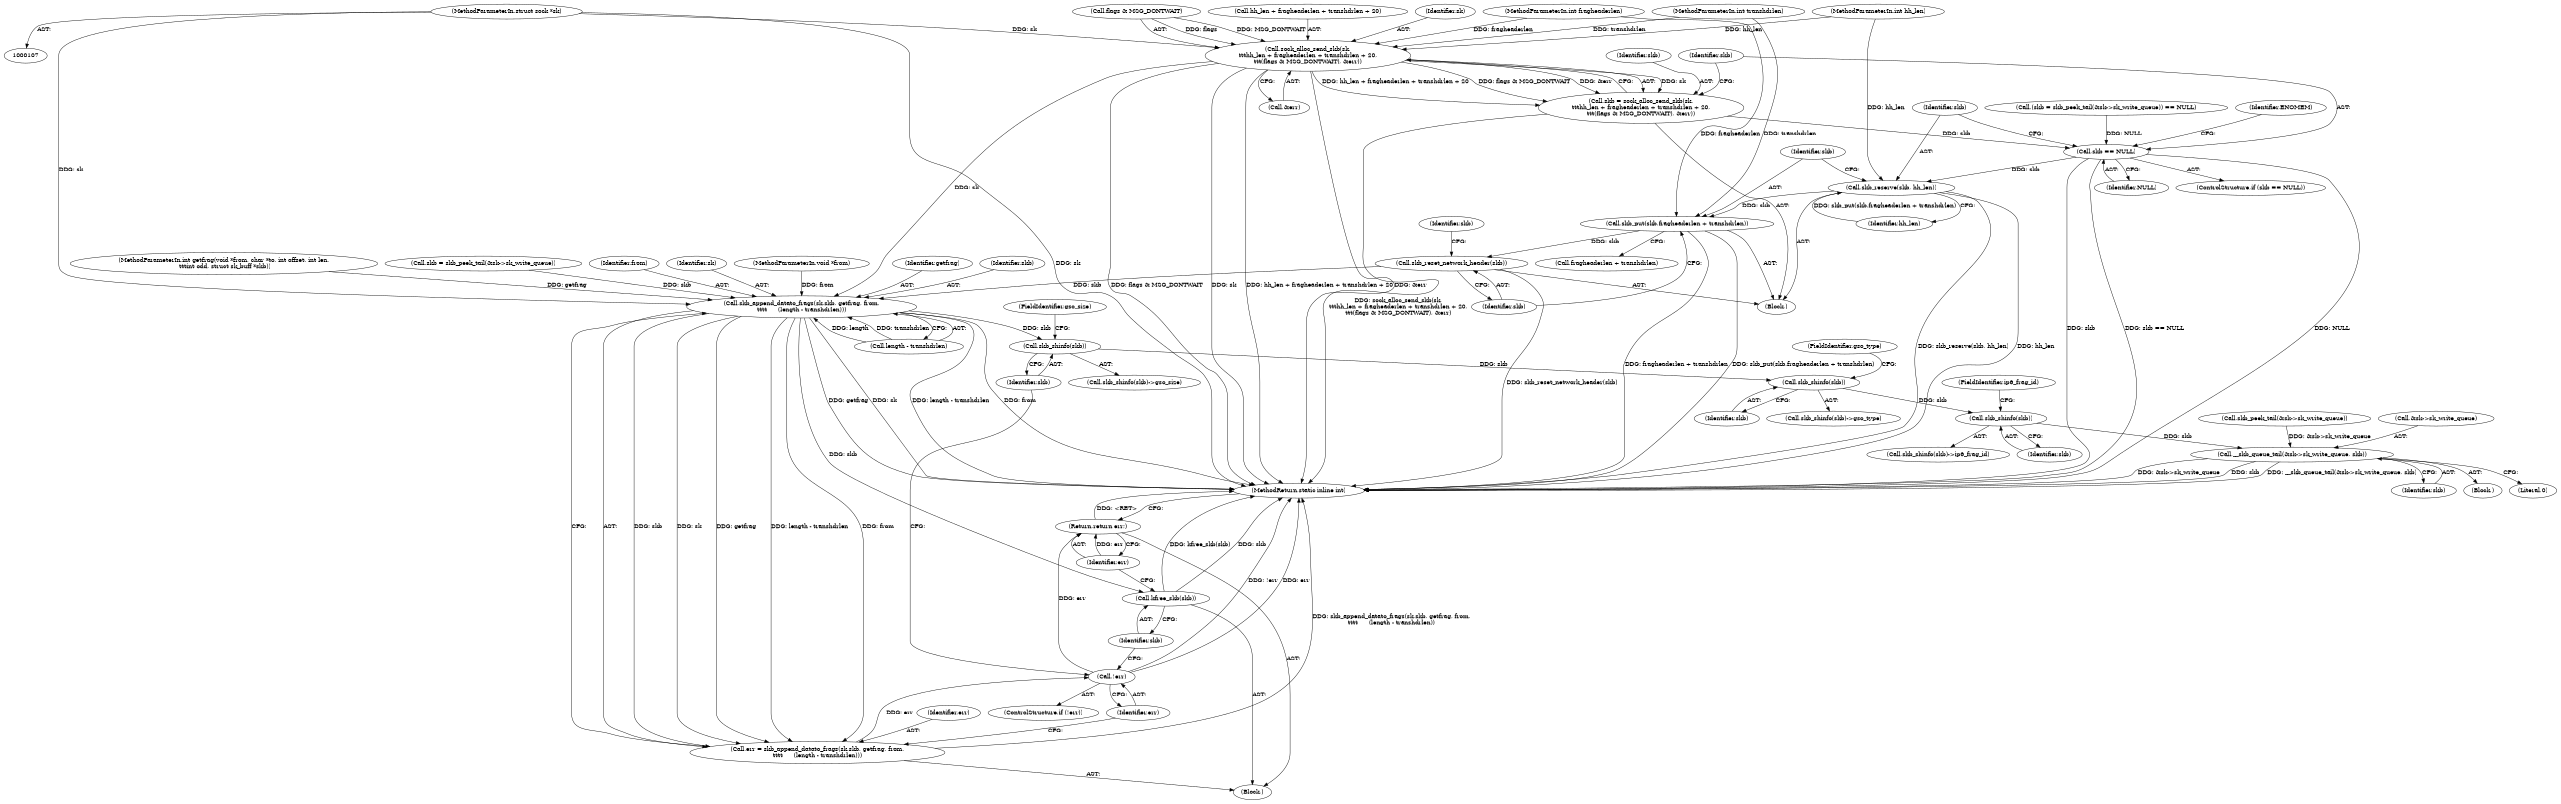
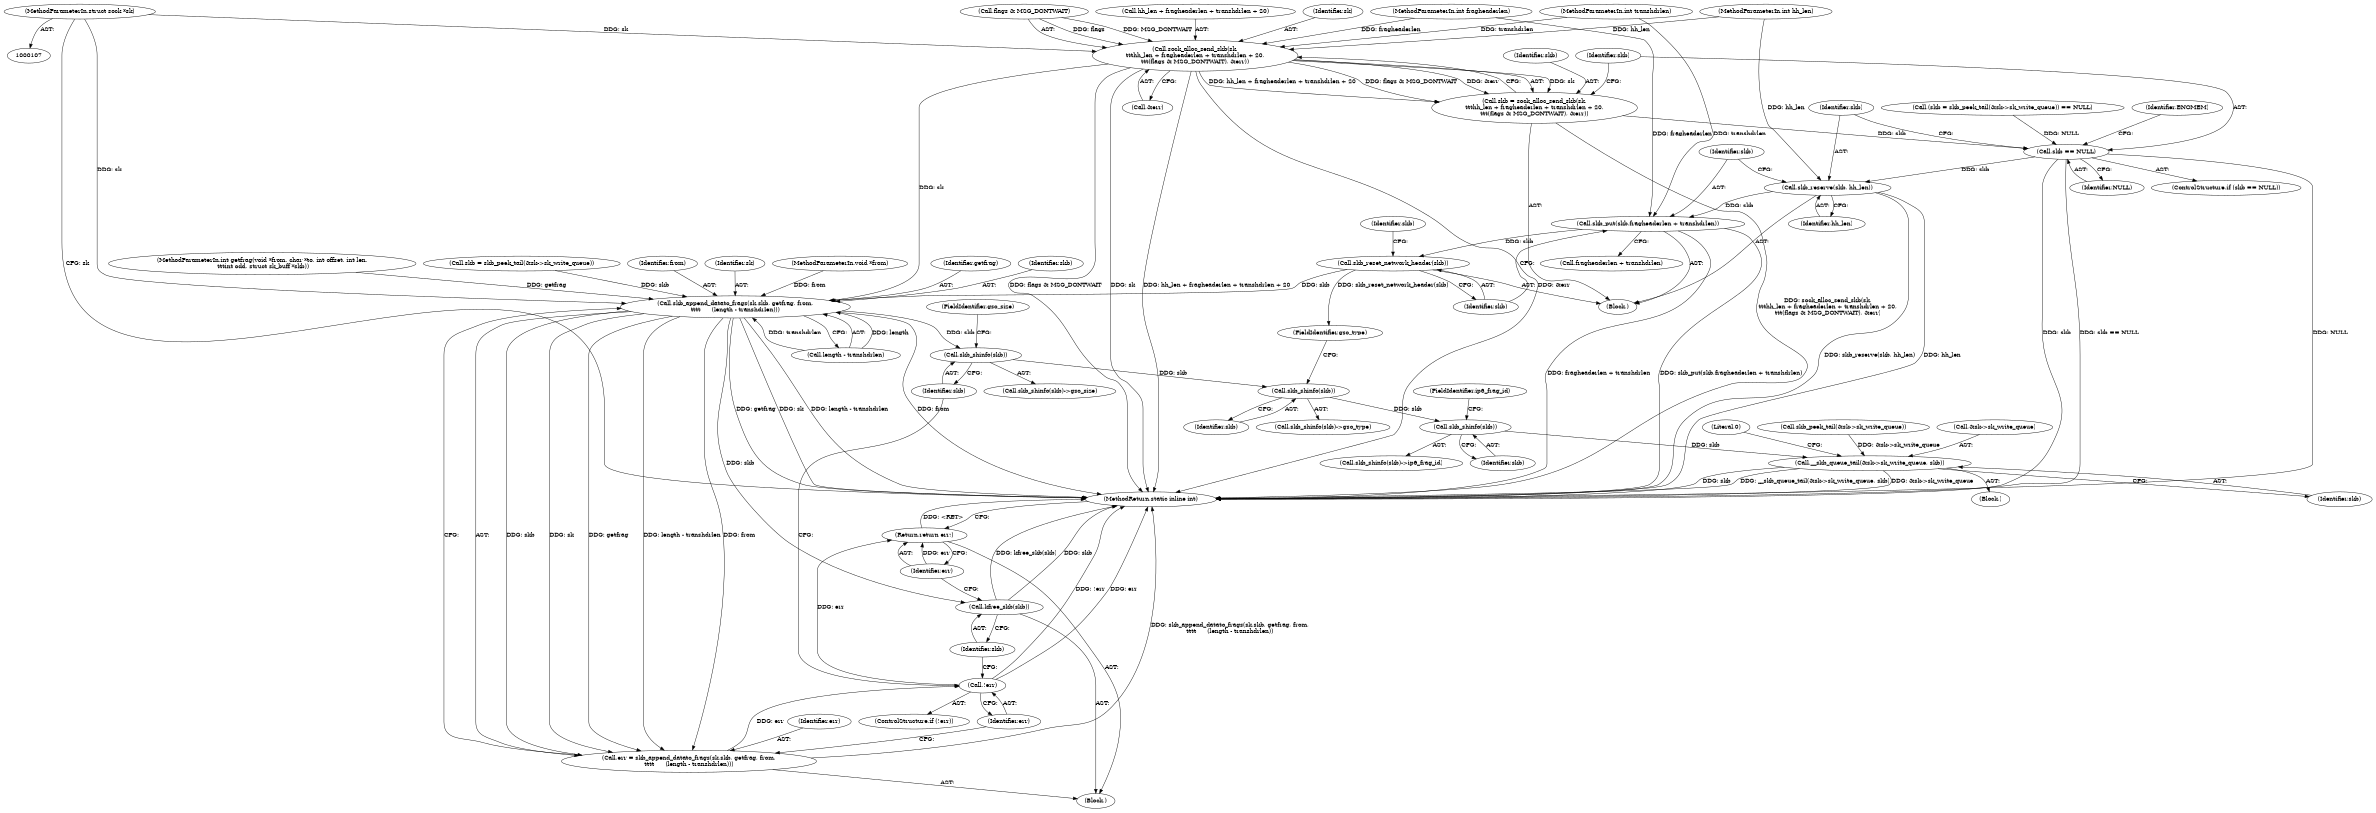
edge "(Identifier,hh_len)" -> "(Call,skb_reserve(skb, hh_len))": label "DDG: skb_put(skb,fragheaderlen + transhdrlen)" -> "AST: "
edge "(MethodParameterIn,struct sock *sk)" -> "(MethodReturn,static inline int)": label "DDG: sk" -> "CFG: sk"
edge "(Call,skb_reset_network_header(skb))" -> "(MethodReturn,static inline int)": now "(Call,skb_reset_network_header(skb))" -> "(FieldIdentifier,gso_type)"
edge "(Call,__skb_queue_tail(&sk->sk_write_queue, skb))" -> "(Literal,0)": reversed
